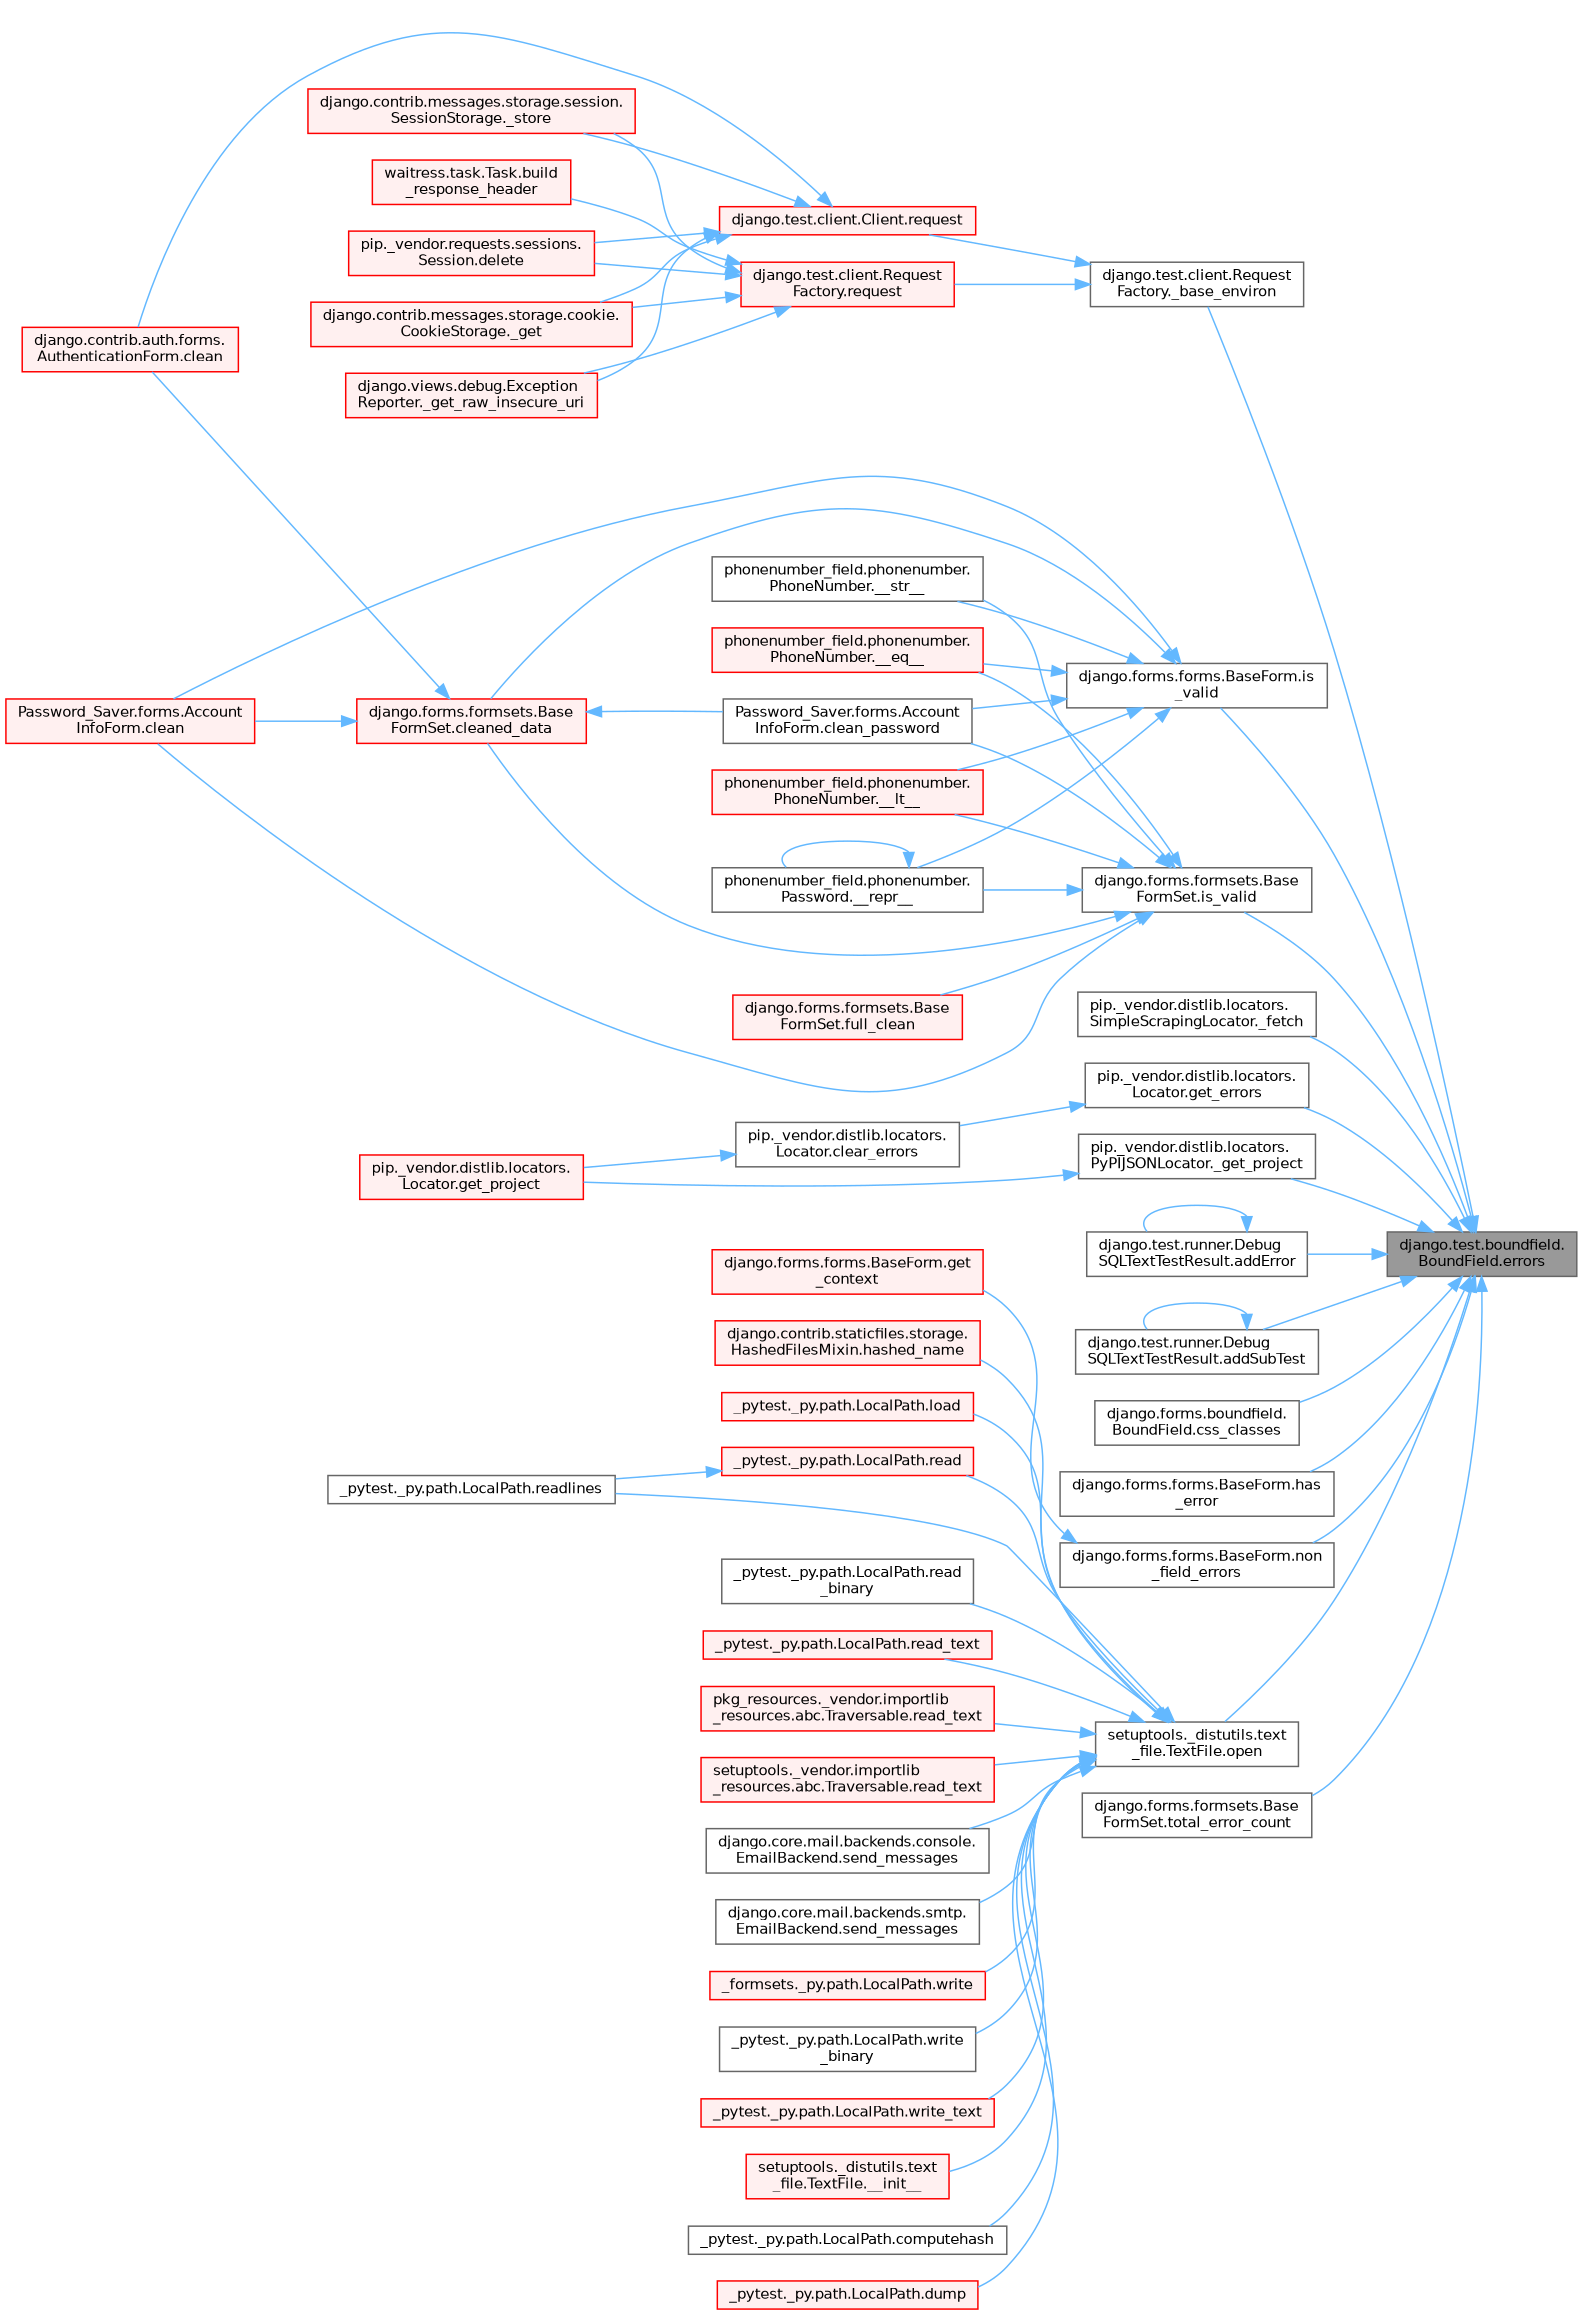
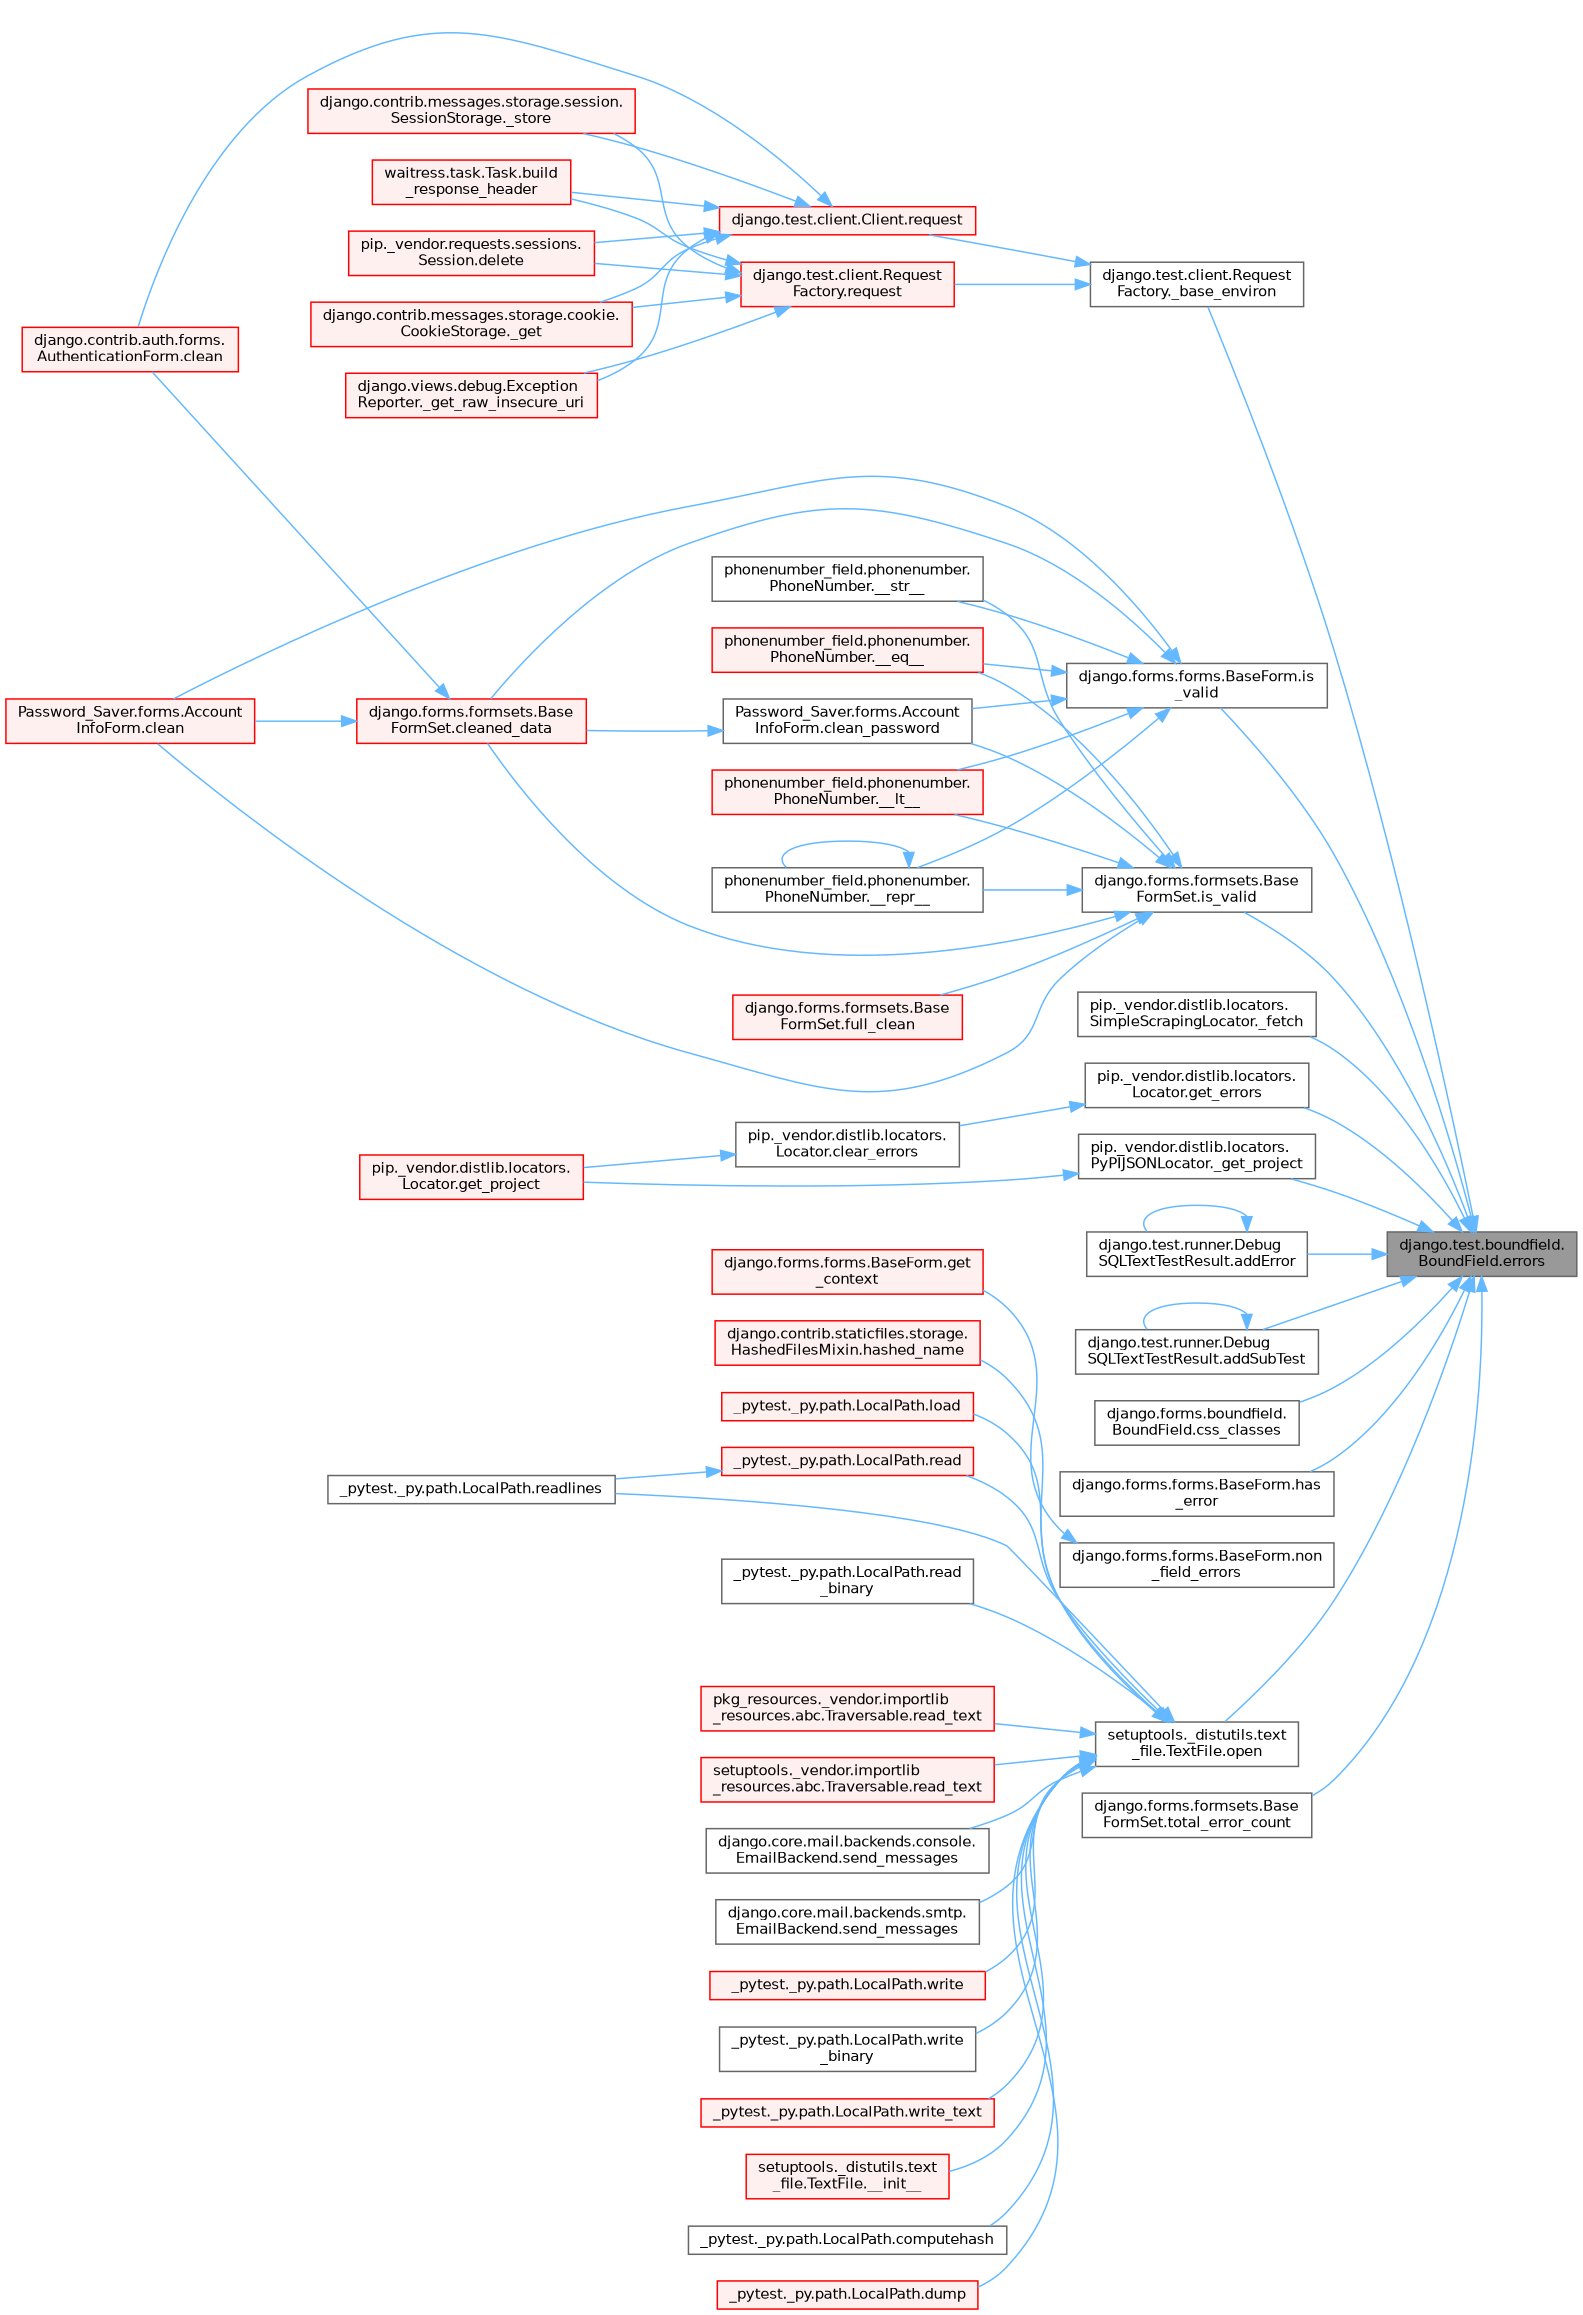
edge "waitress.task.Task.build _response_header" -> "django.test.client.Client.request": added
edge "Password_Saver.forms.Account InfoForm.clean_password" -> "django.forms.formsets.Base FormSet.cleaned_data": reversed
node "phonenumber_field.phonenumber. Password.__repr__": label "phonenumber_field.phonenumber. Password.__repr__" -> "phonenumber_field.phonenumber. PhoneNumber.__repr__"
edge "django.forms.forms.BaseForm.non _field_errors" -> "django.test.boundfield. BoundField.errors": removed
node "_pytest._py.path.LocalPath.read_text": removed
node "_formsets._py.path.LocalPath.write": label "_formsets._py.path.LocalPath.write" -> "_pytest._py.path.LocalPath.write"
